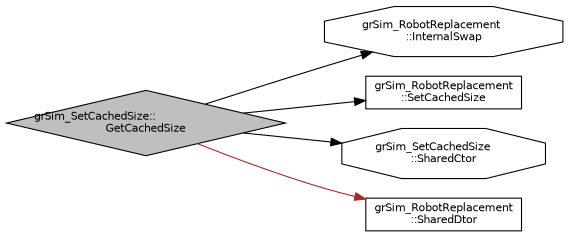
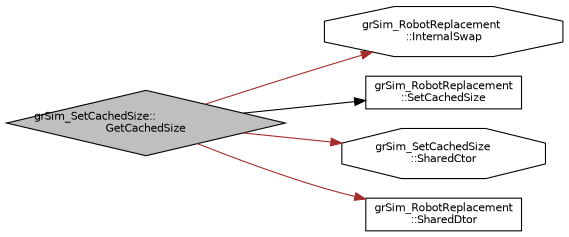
edge "grSim_SetCachedSize:: GetCachedSize" -> "grSim_RobotReplacement ::InternalSwap": color black -> brown
edge "grSim_SetCachedSize:: GetCachedSize" -> "grSim_SetCachedSize ::SharedCtor": color black -> brown
